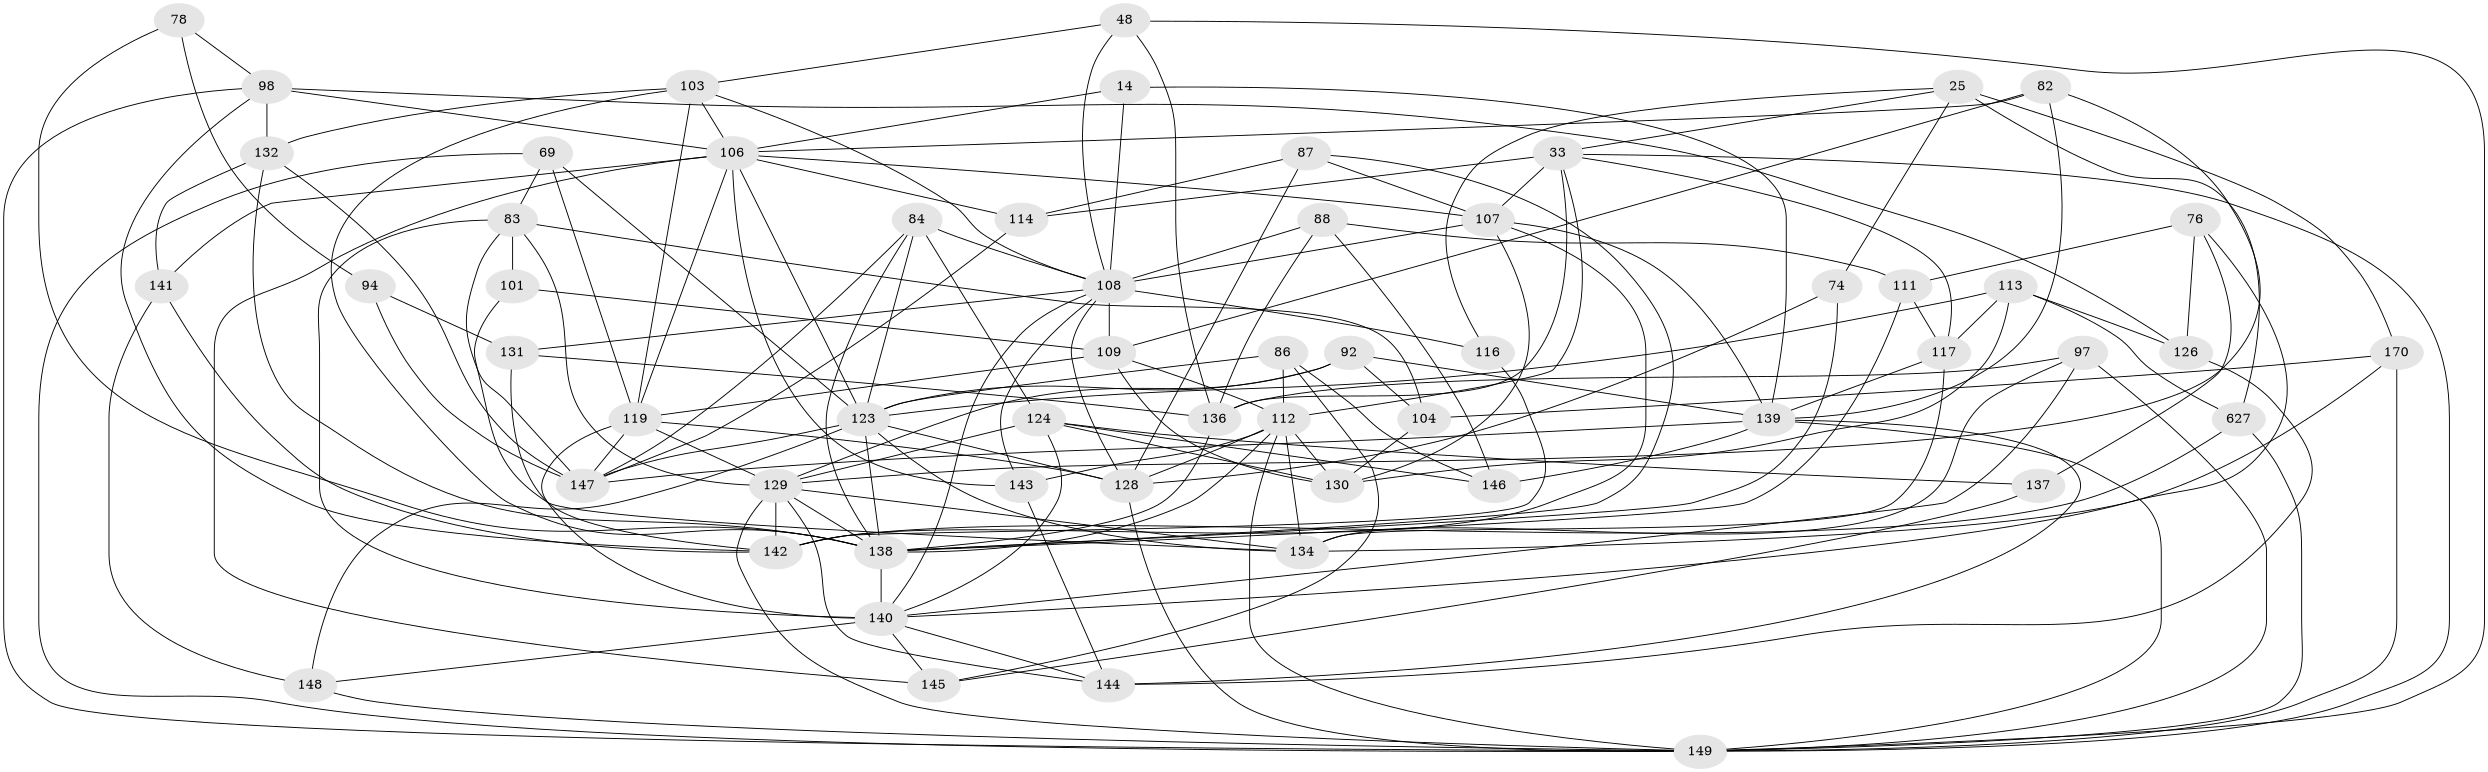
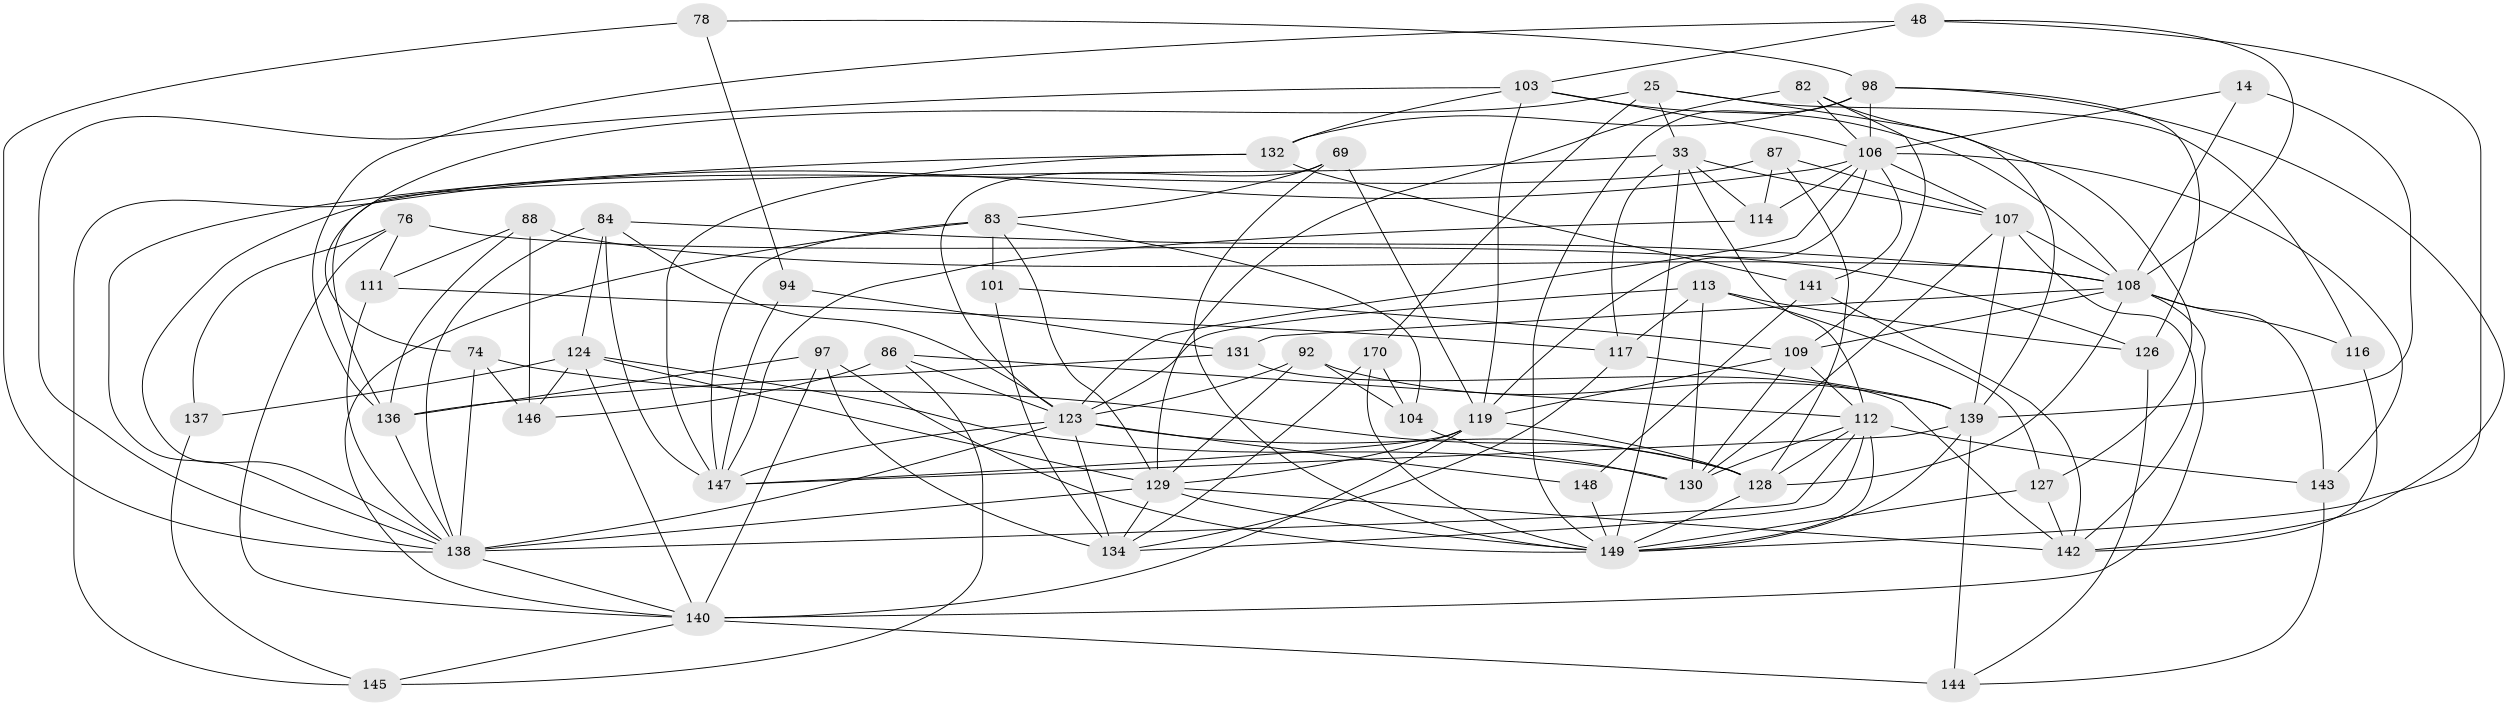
node "627": label "627" -> "127"
edge "139" -- "146": now "74" -- "146"
edge "140" -- "148": removed
edge "129" -- "144": removed
